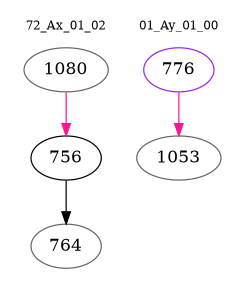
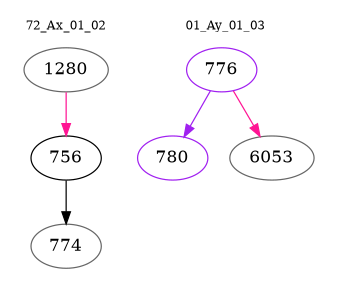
cluster "01_Ay_01_00": label "01_Ay_01_00" -> "01_Ay_01_03"
node "1080": label "1080" -> "1280"
node "780": added
node "1053": label "1053" -> "6053"
node "764": label "764" -> "774"
